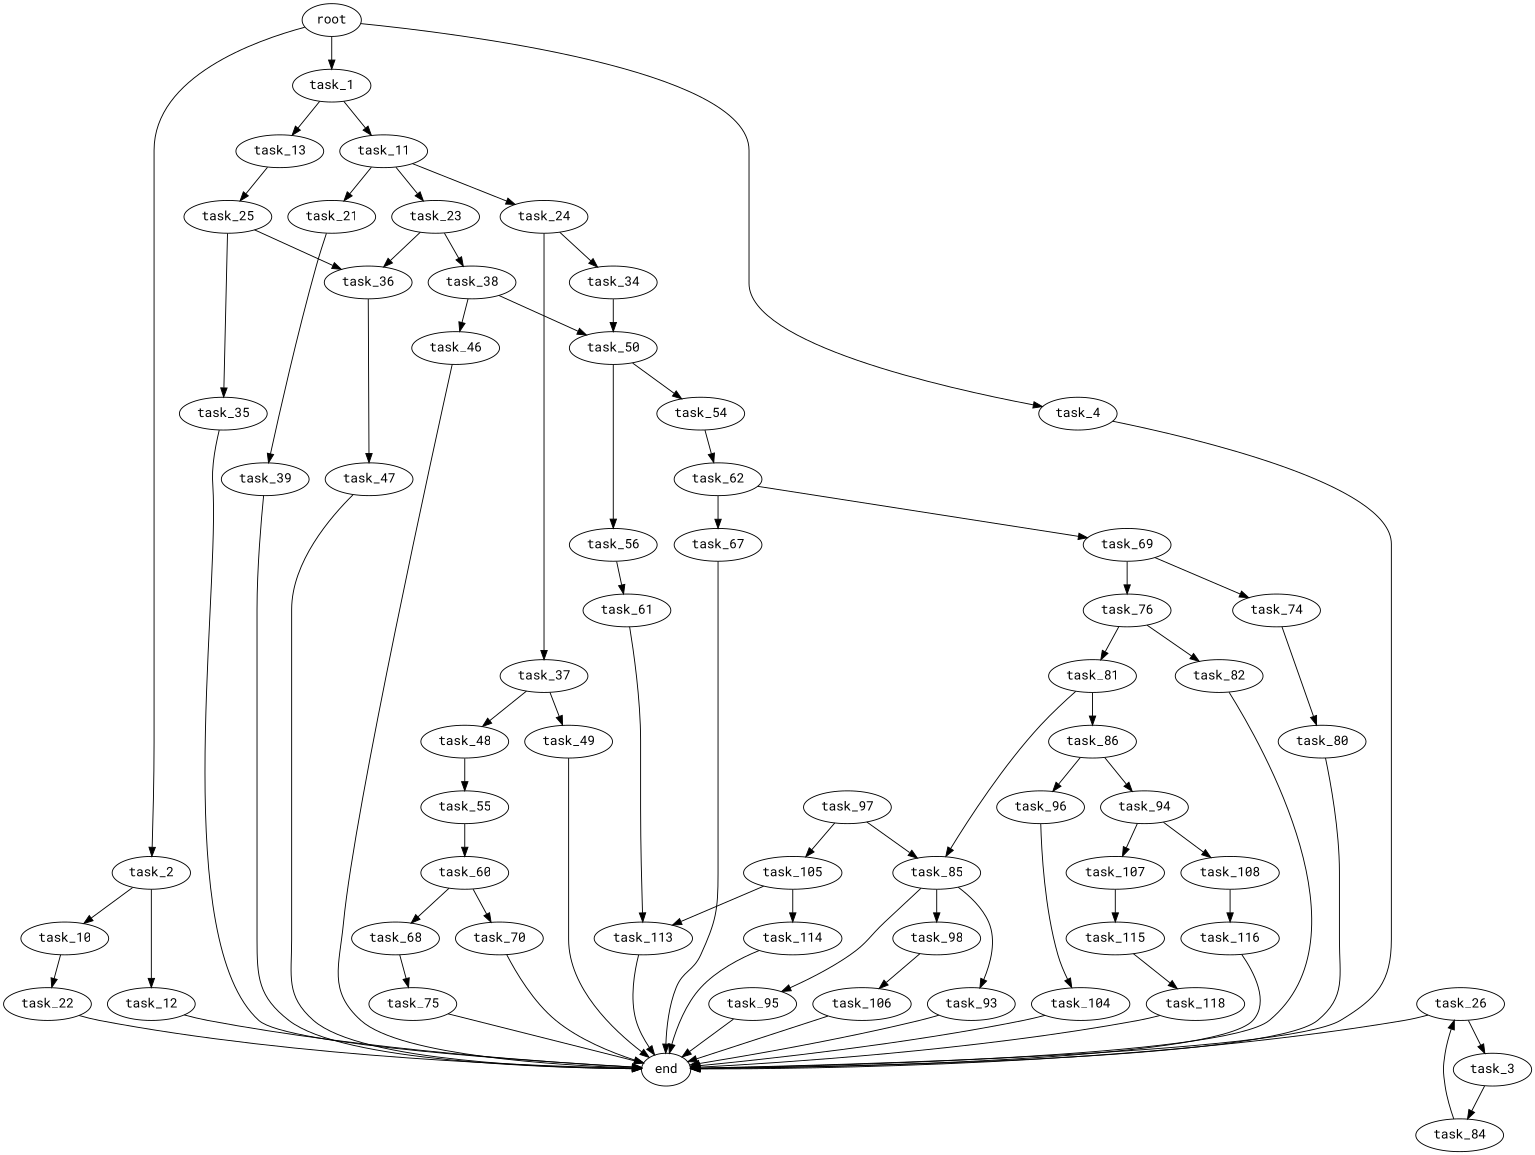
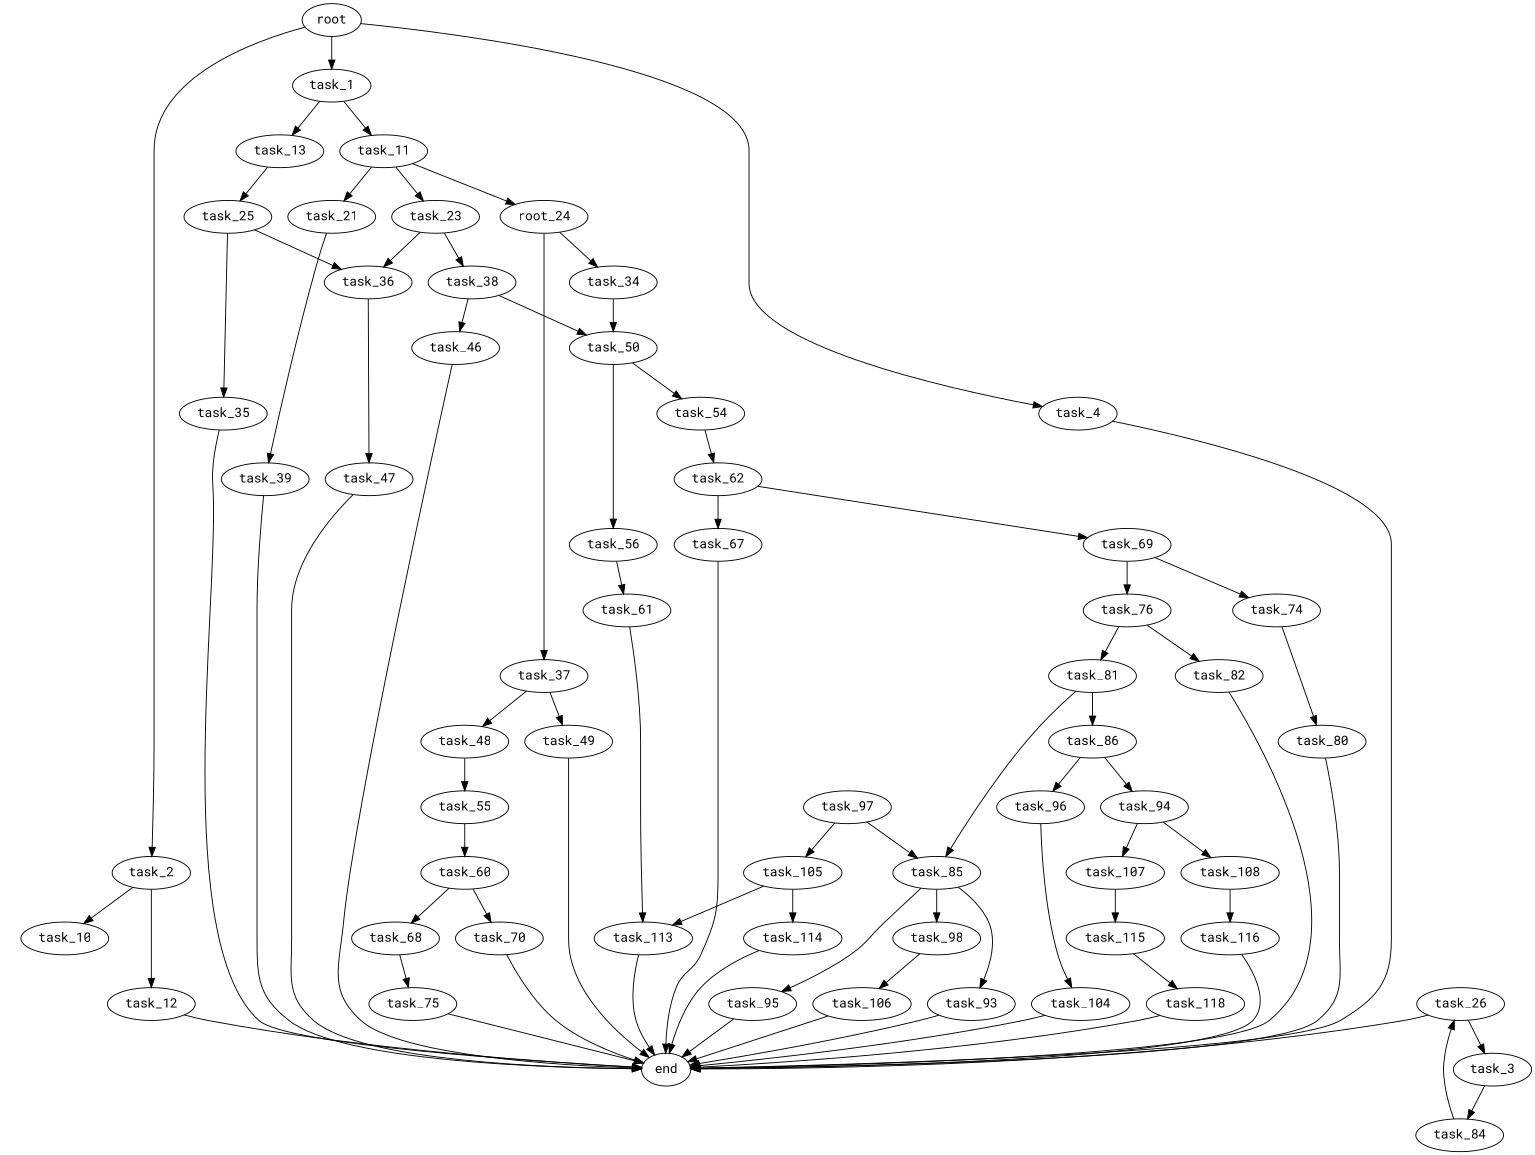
node "task_24": label "task_24" -> "root_24"
node "task_22": removed
